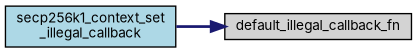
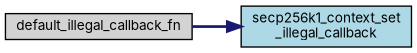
edge "secp256k1_context_set _illegal_callback" -> "default_illegal_callback_fn": reversed
